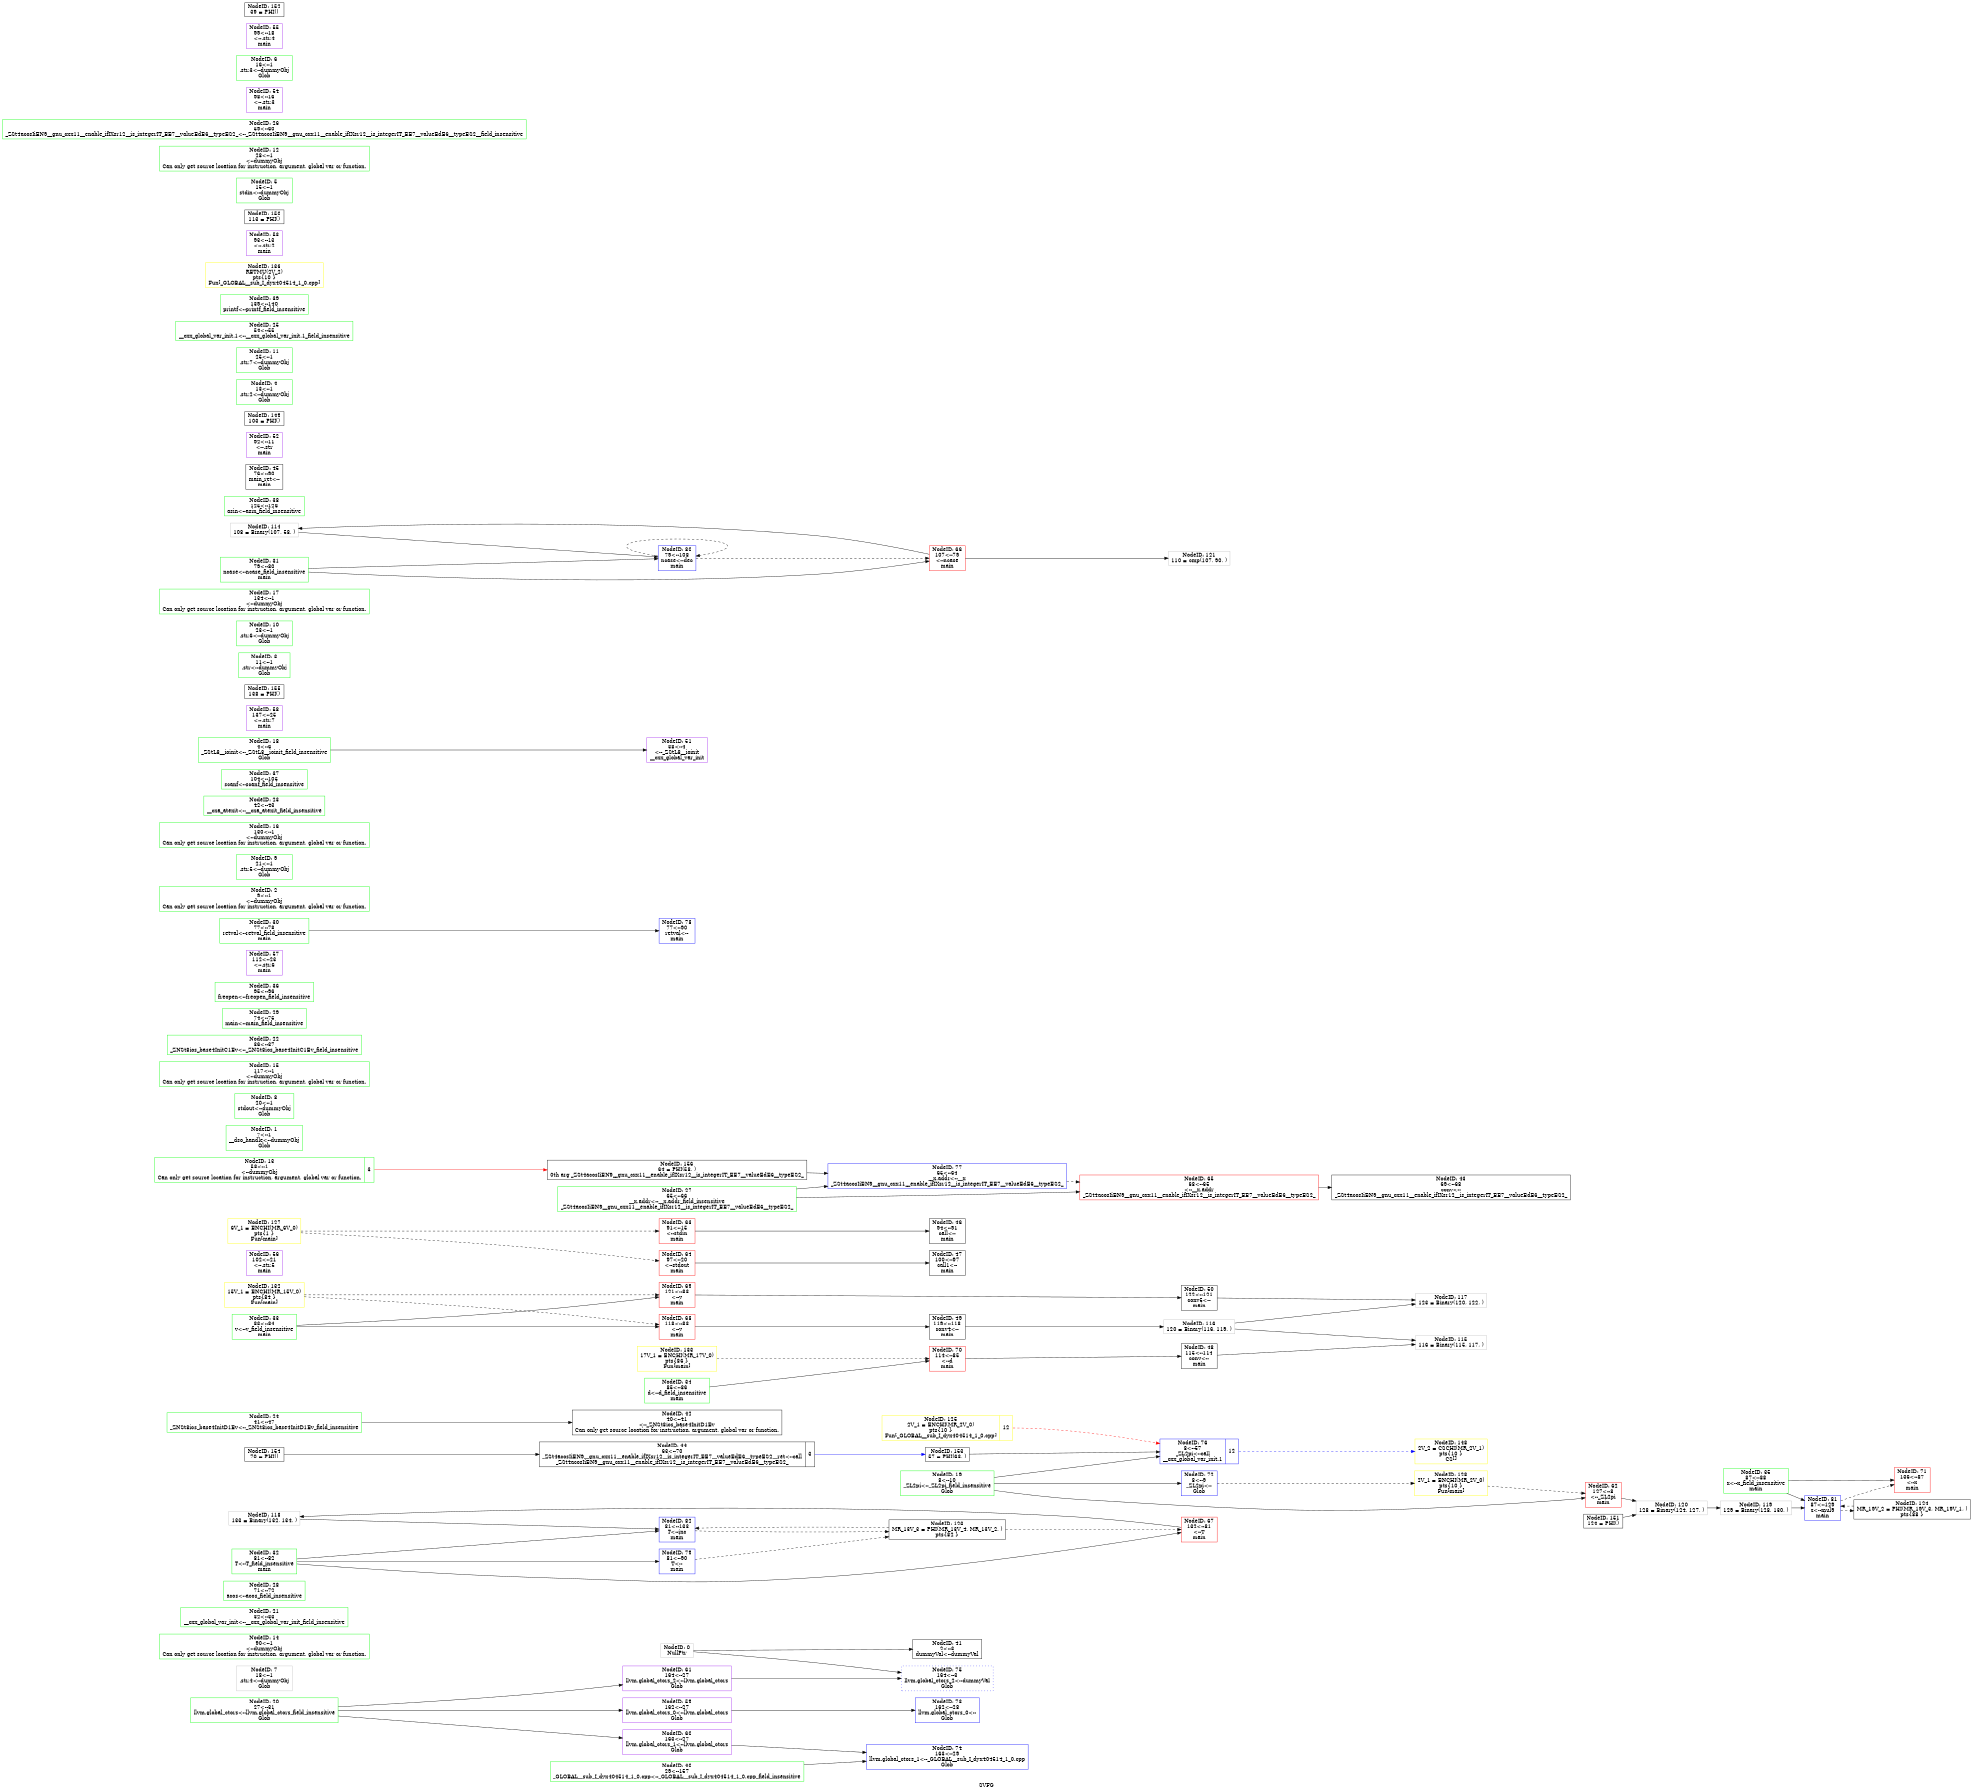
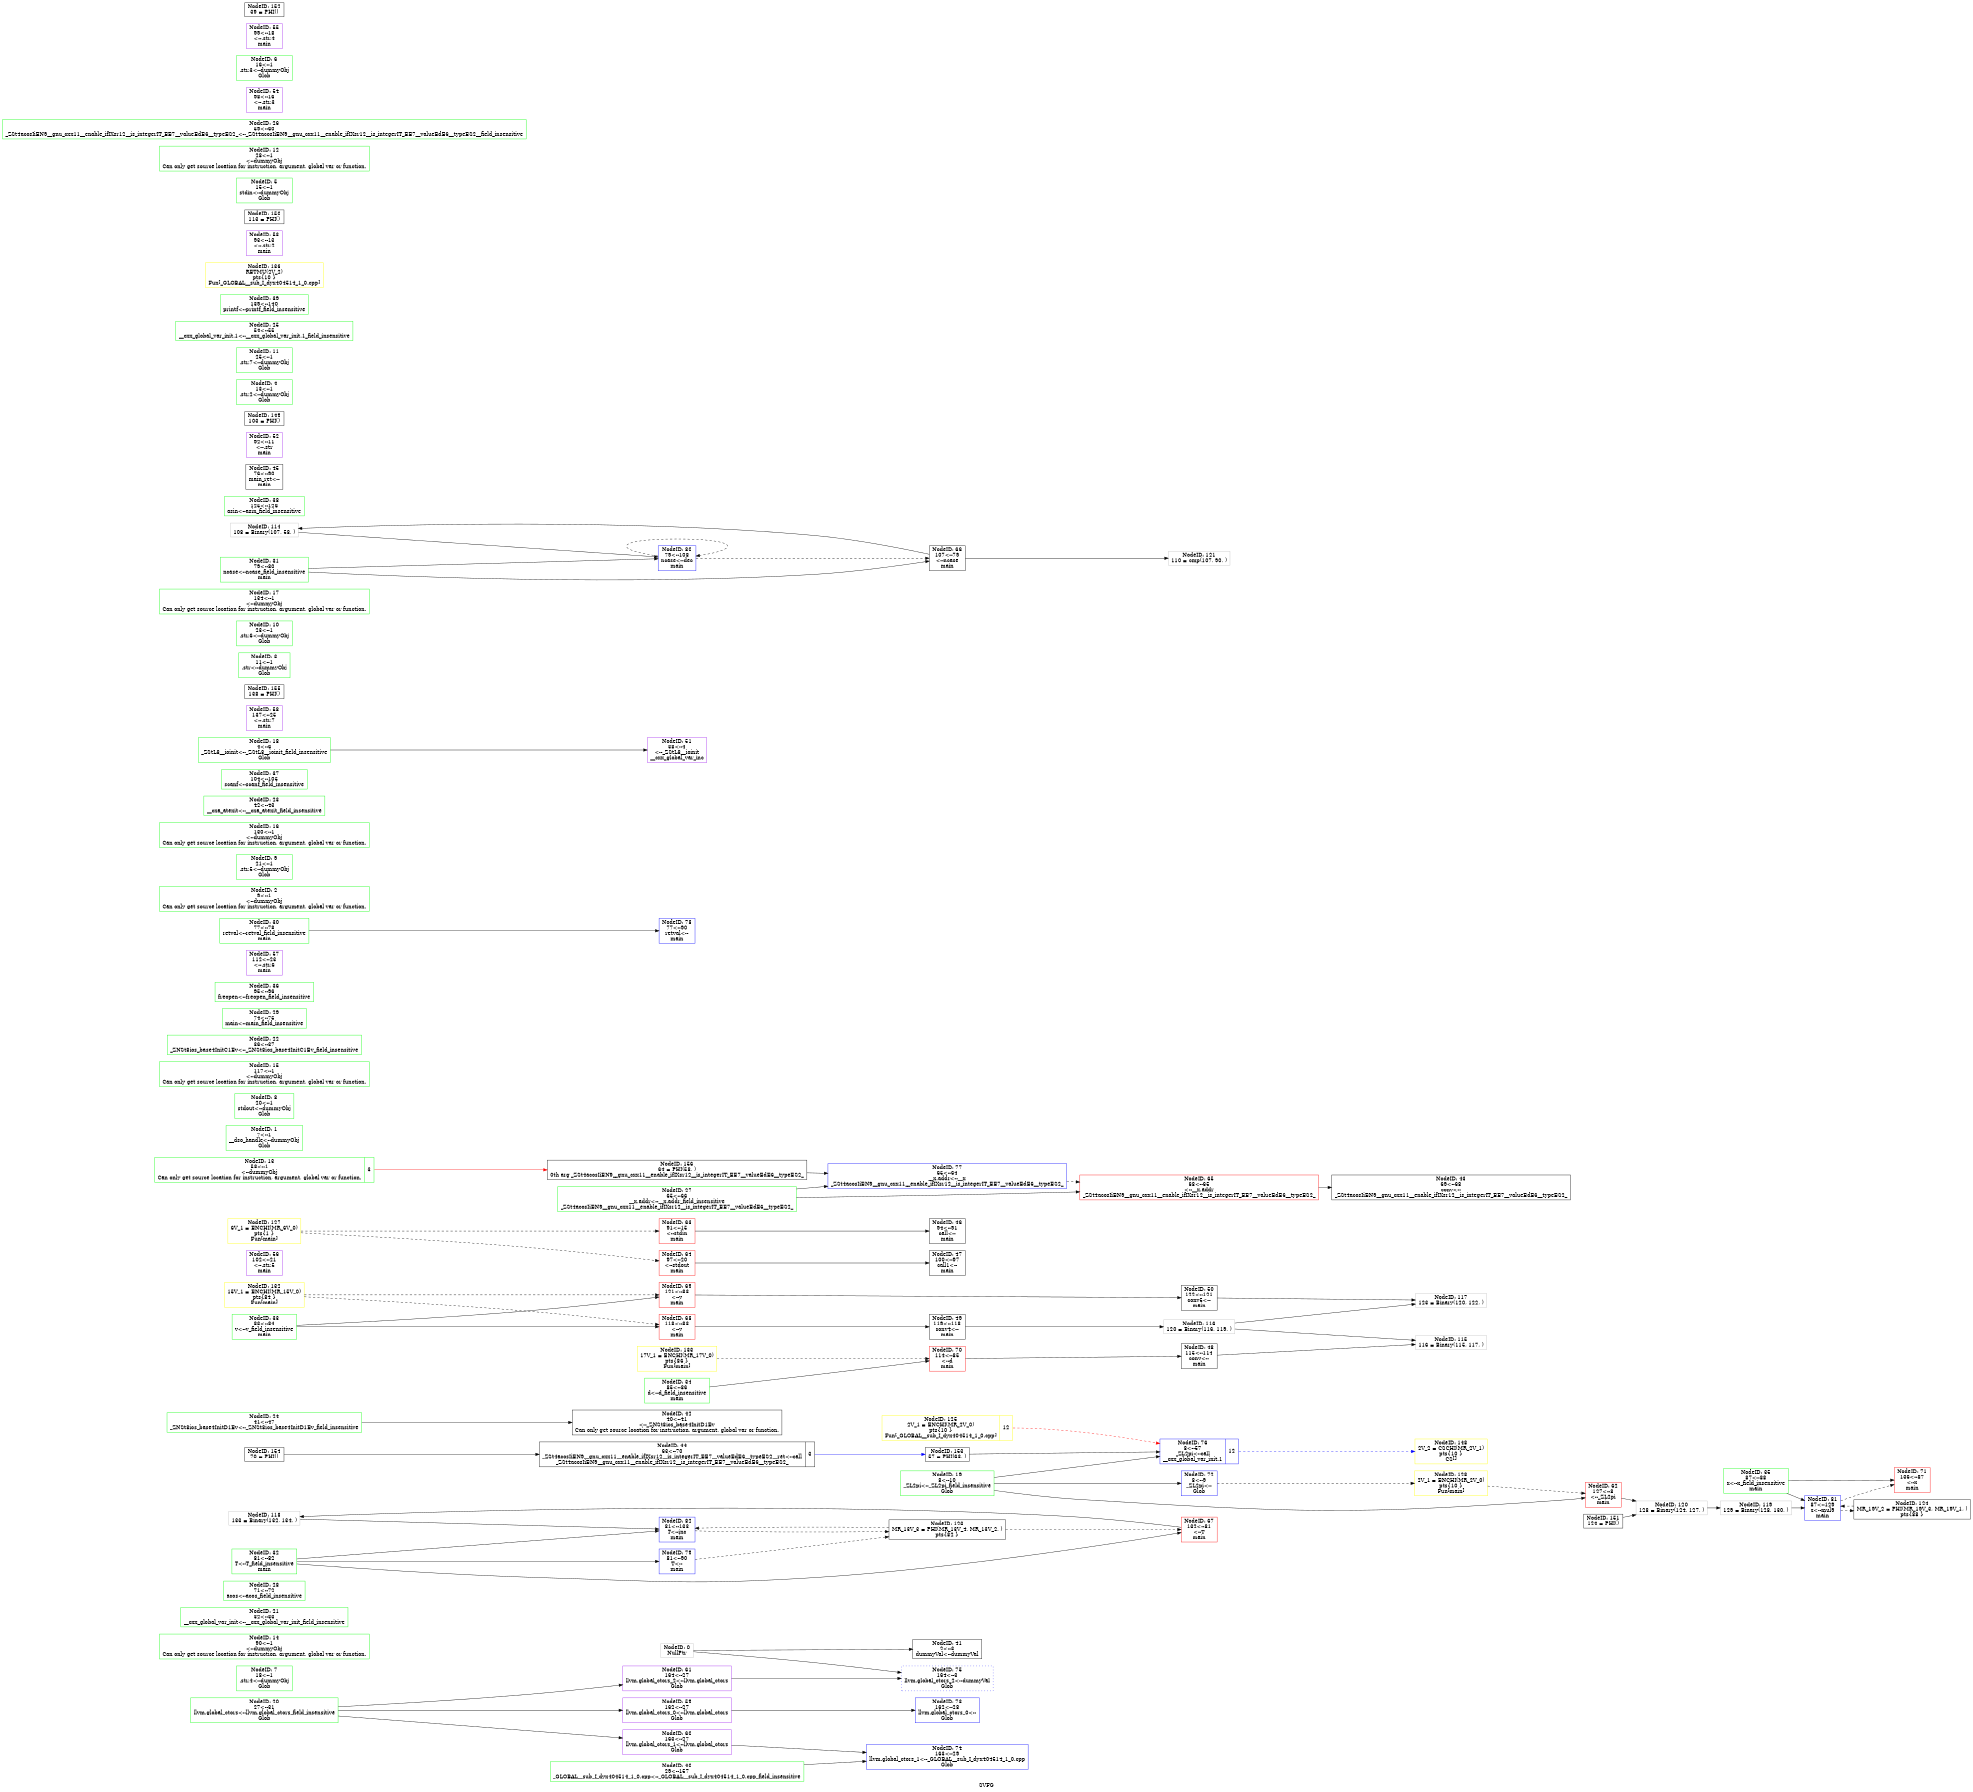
node "NodeID: 66": color red -> black
node "NodeID: 51": text "__cxx_global_var_init" -> "__cxx_global_var_inc"
node "NodeID: 7": color grey -> green
